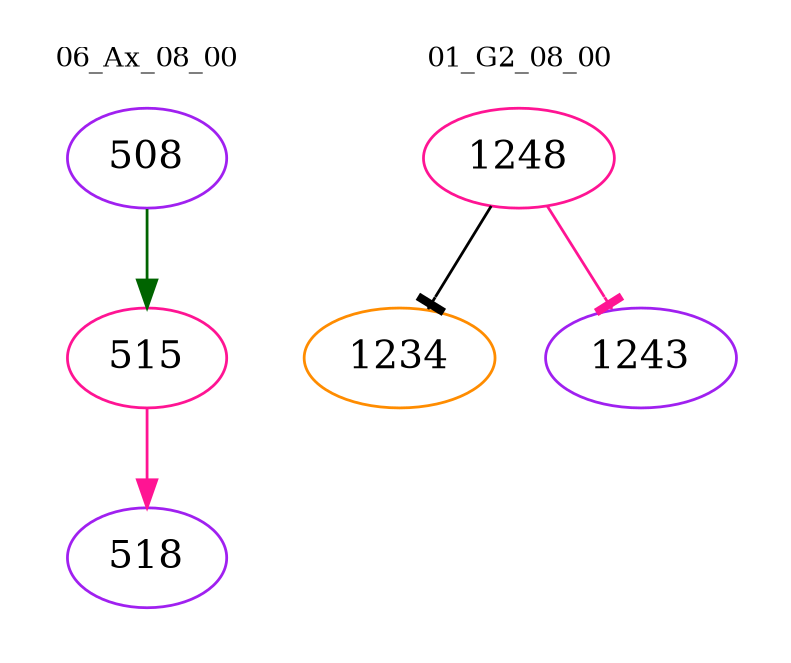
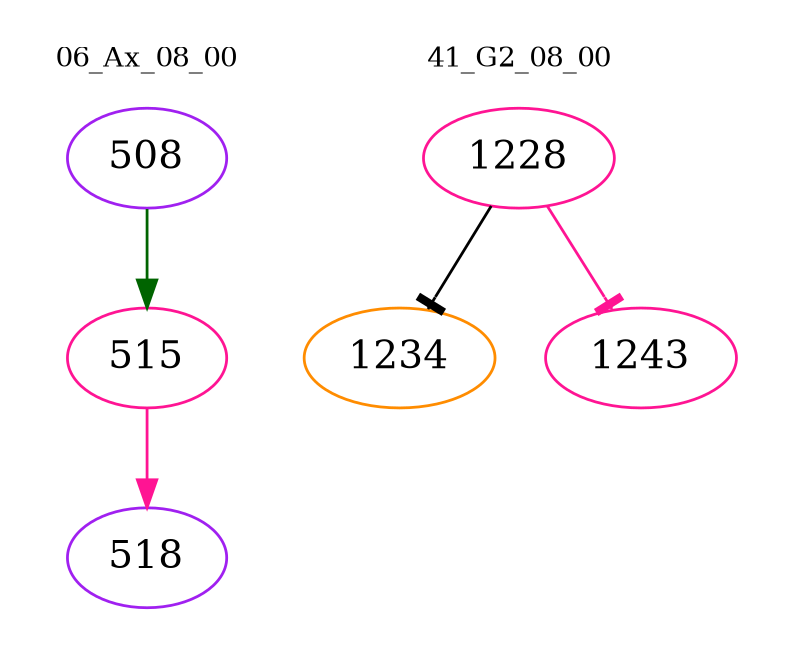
cluster "01_G2_08_00": label "01_G2_08_00" -> "41_G2_08_00"
node "1248": label "1248" -> "1228"
node "1243": color purple -> deeppink
